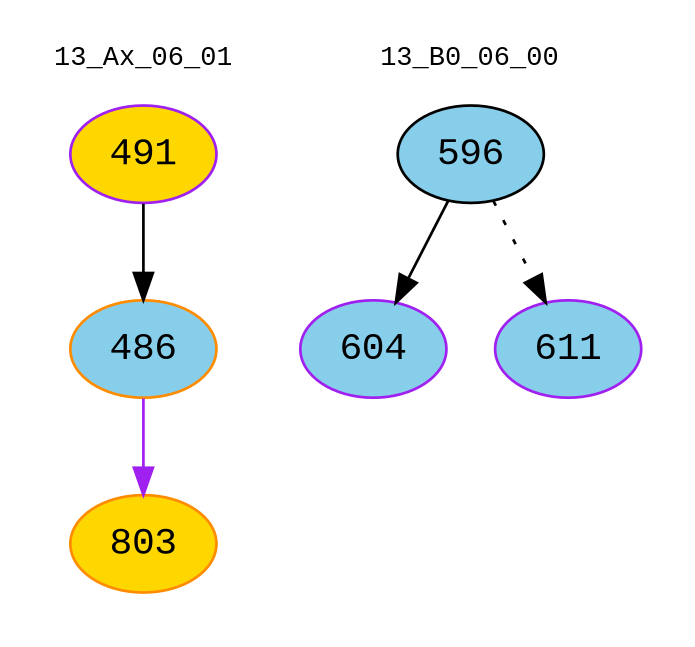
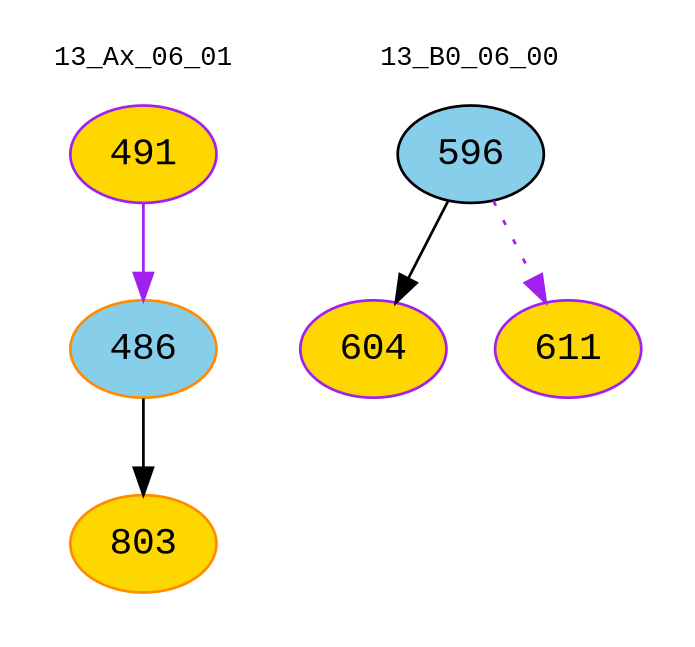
edge "491" -> "486": color black -> purple
edge "596" -> "611": color black -> purple
node "604": fillcolor skyblue -> gold
node "611": fillcolor skyblue -> gold
edge "486" -> "803": color purple -> black
